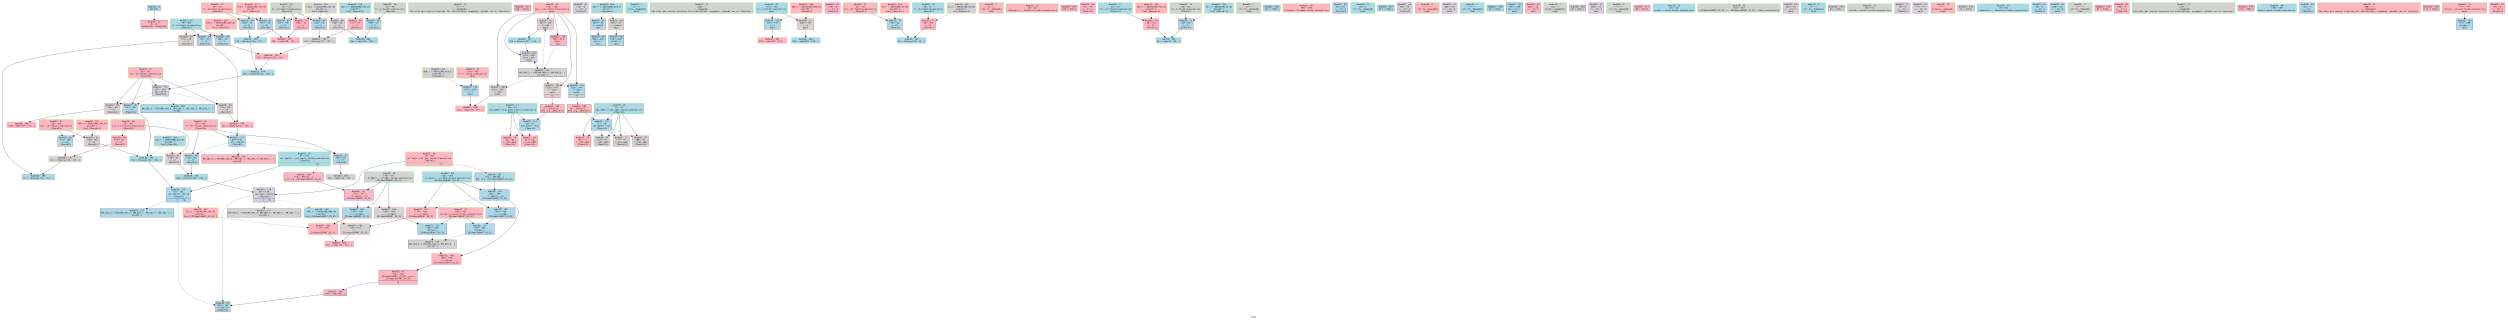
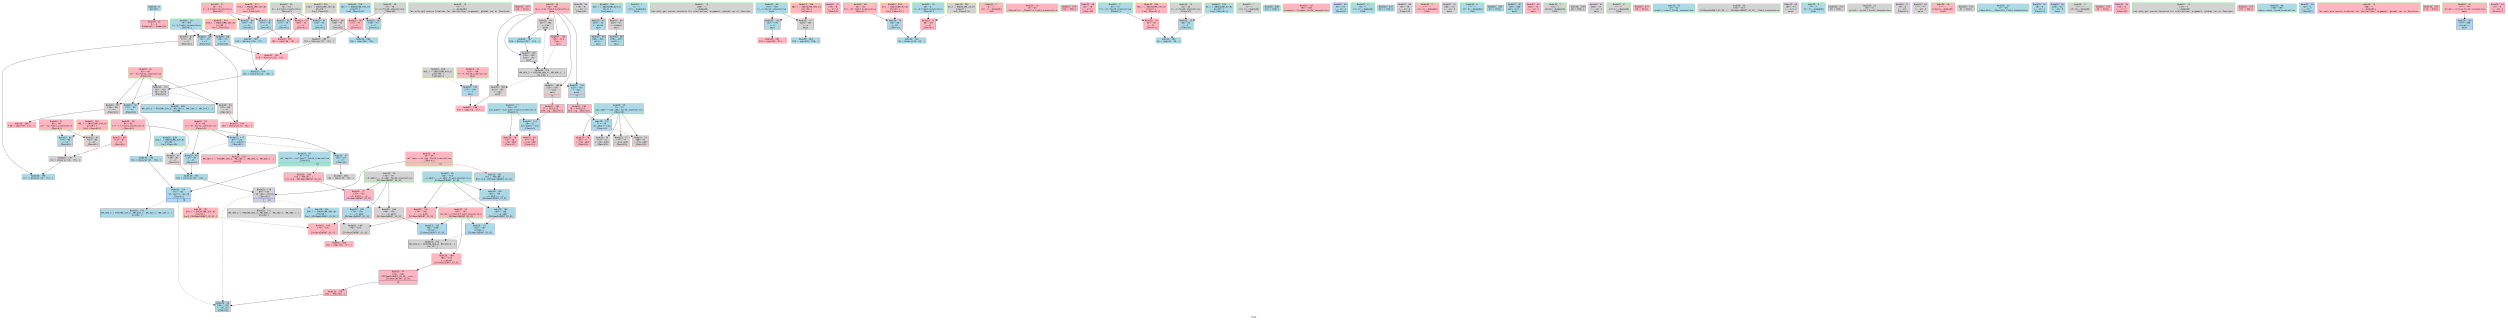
edge "NodeID: 28" -> "NodeID: 86": added
edge "NodeID: 17" -> "NodeID: 69": removed
edge "NodeID: 93" -> "NodeID: 193": removed
edge "NodeID: 120" -> "NodeID: 100": now "NodeID: 37" -> "NodeID: 100"
